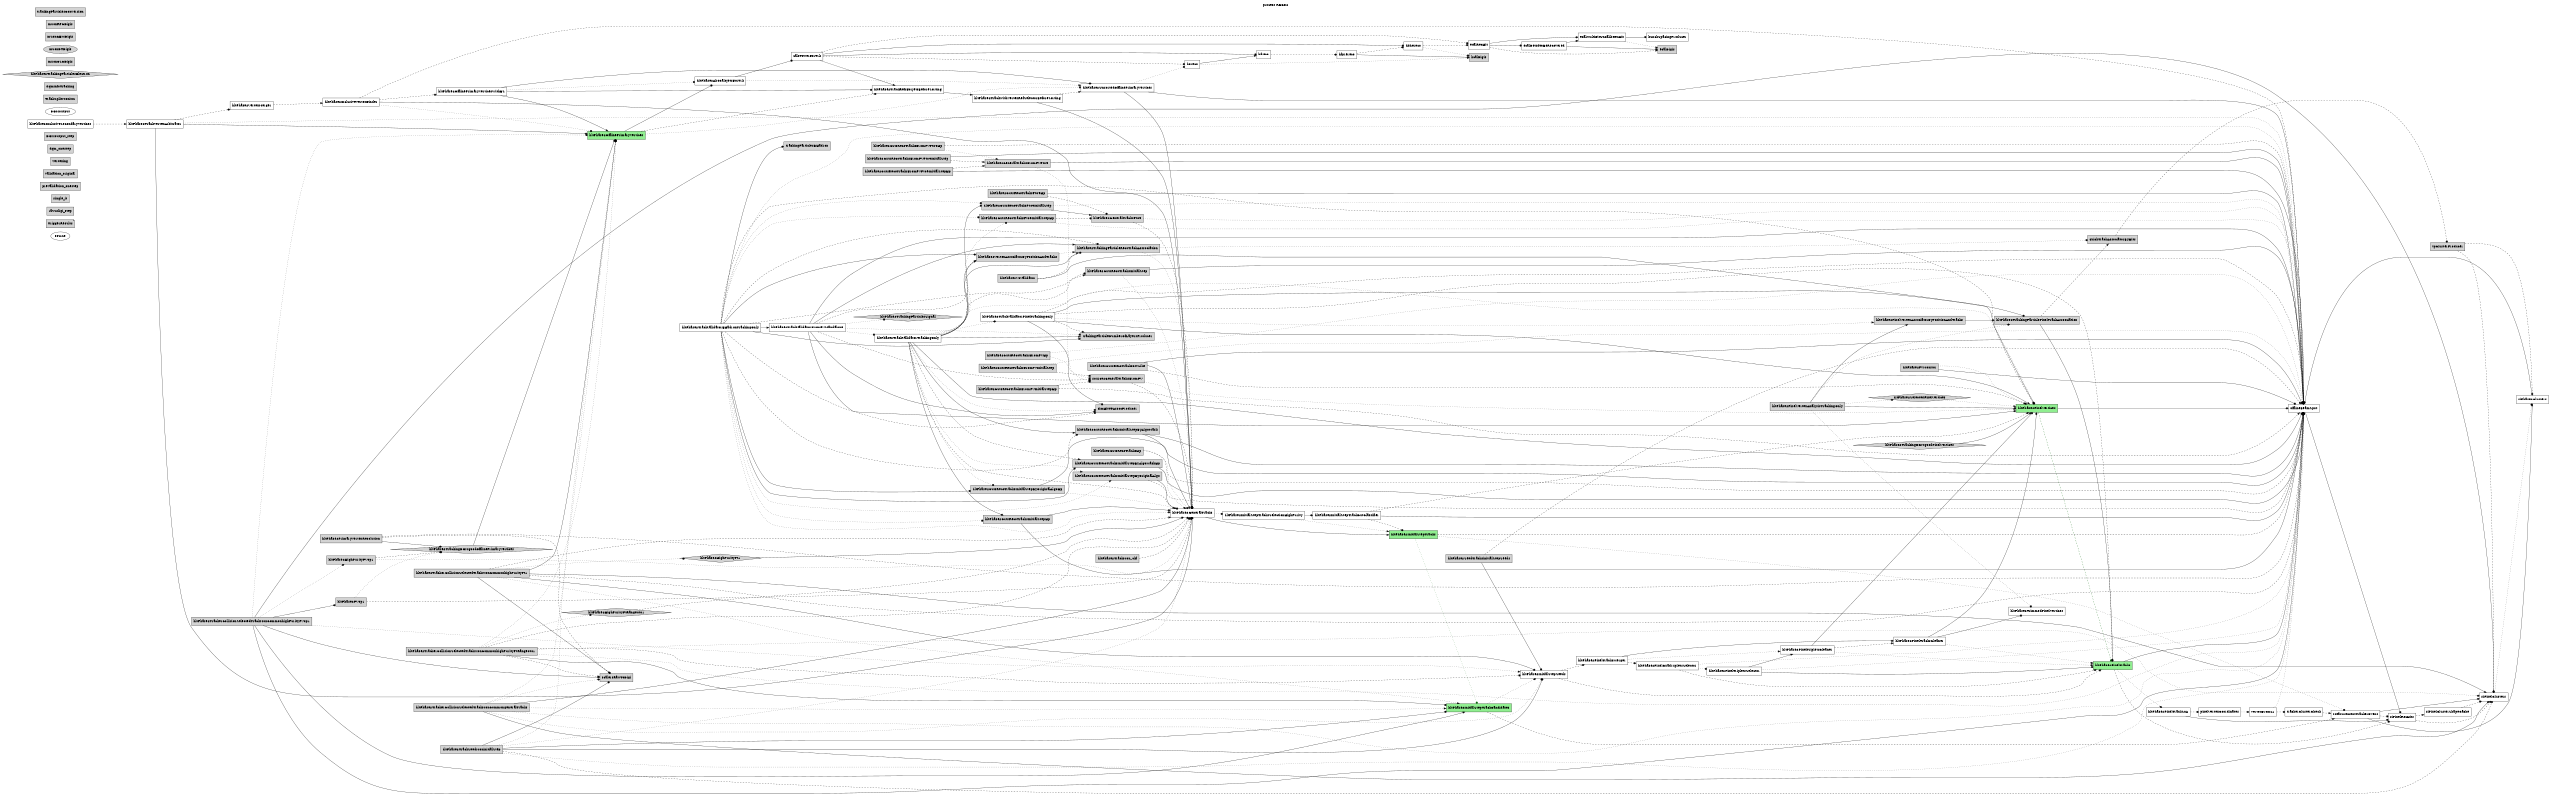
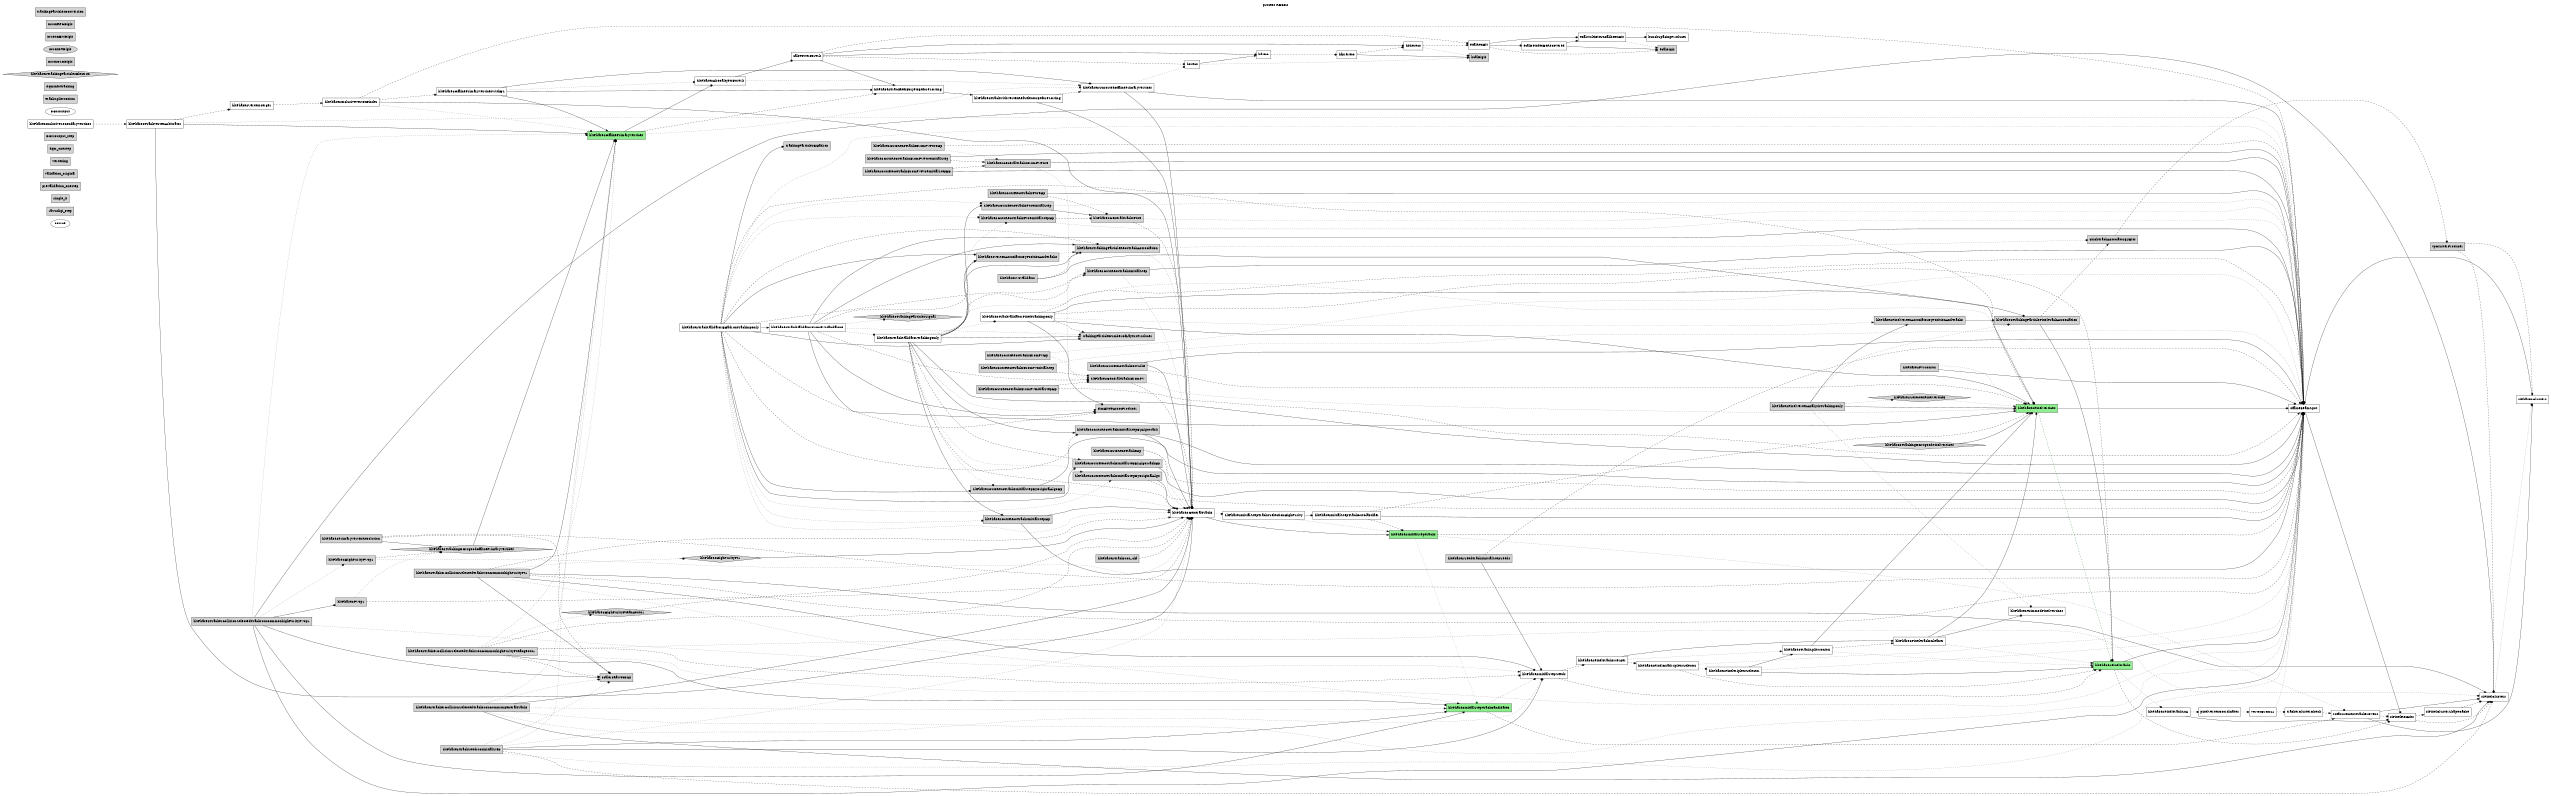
node "TriggerResults": removed
node "source2GeneralTracksFromPV": label "source2GeneralTracksFromPV" -> "hltPhase2GeneralTracksFromPV"
node "hltPhase2PixelTripletsCleaner": label "hltPhase2PixelTripletsCleaner" -> "hltPhase2TrackSplitMonitor"
edge "hltPhase2TrackSeedMoninitialStep" -> "scalersRawToDigi": style solid -> dotted
